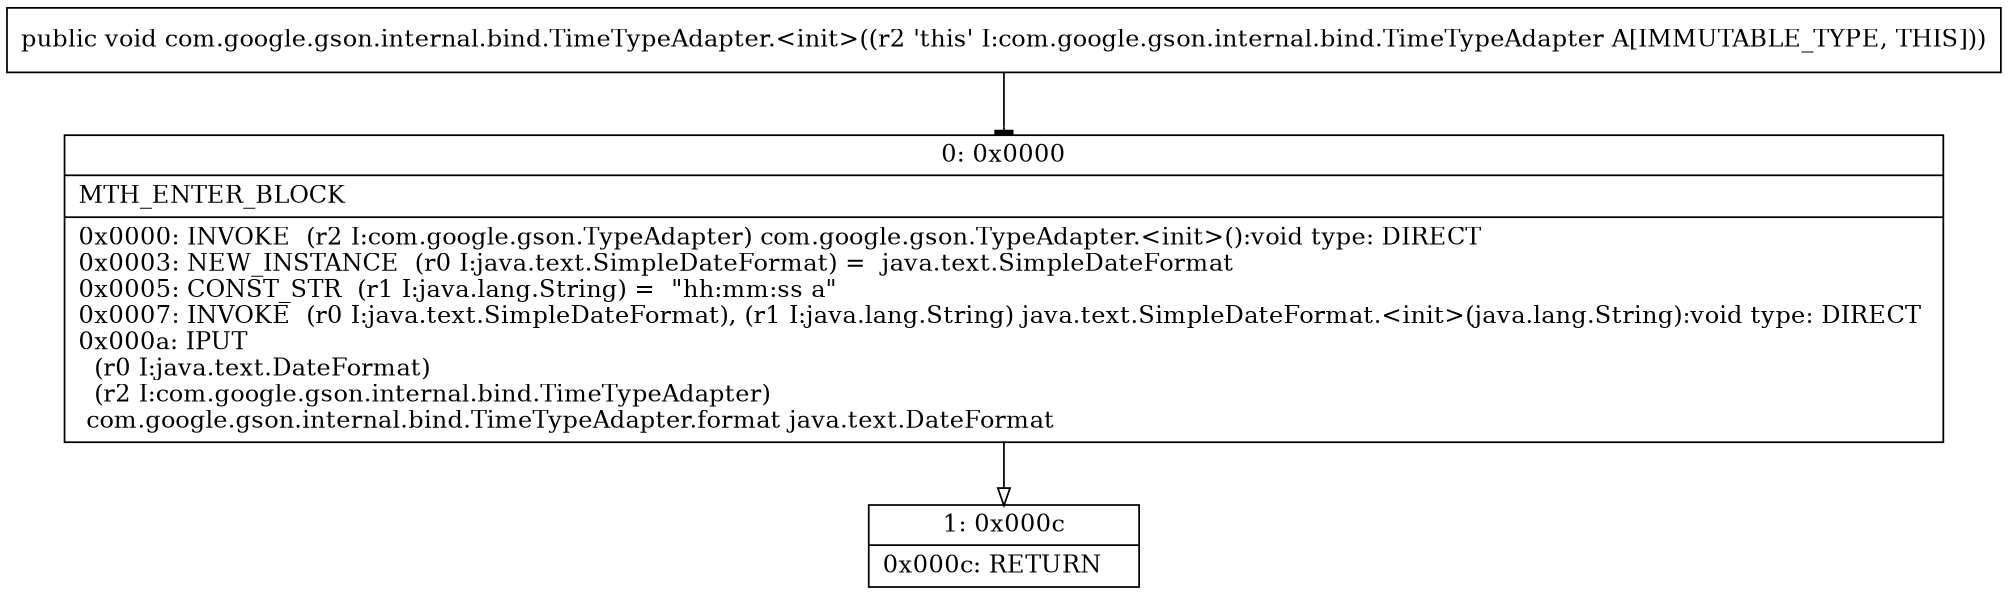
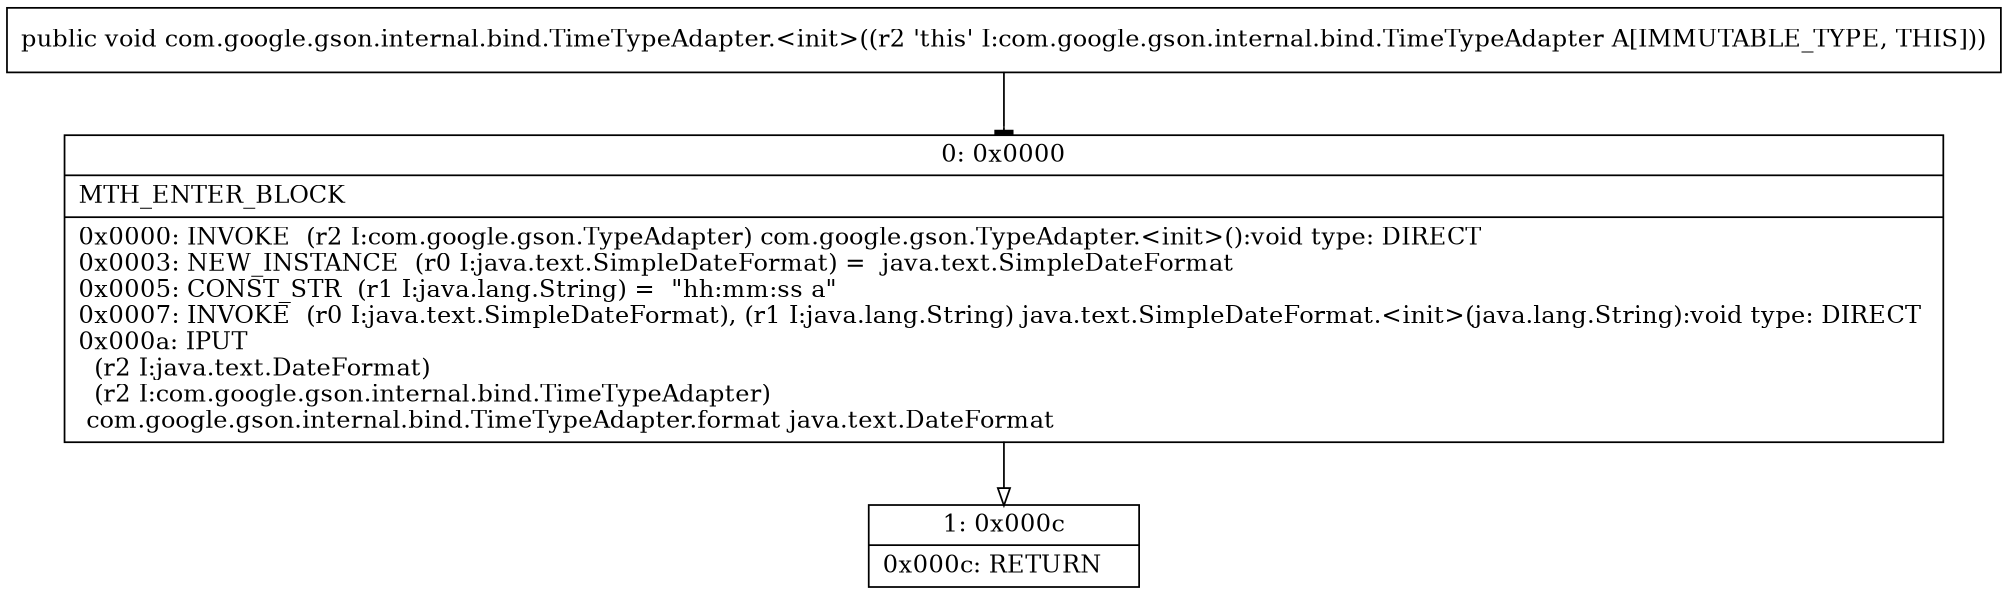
node "0: 0x0000": text "(r0 I:java.text.DateFormat)" -> "(r2 I:java.text.DateFormat)"
